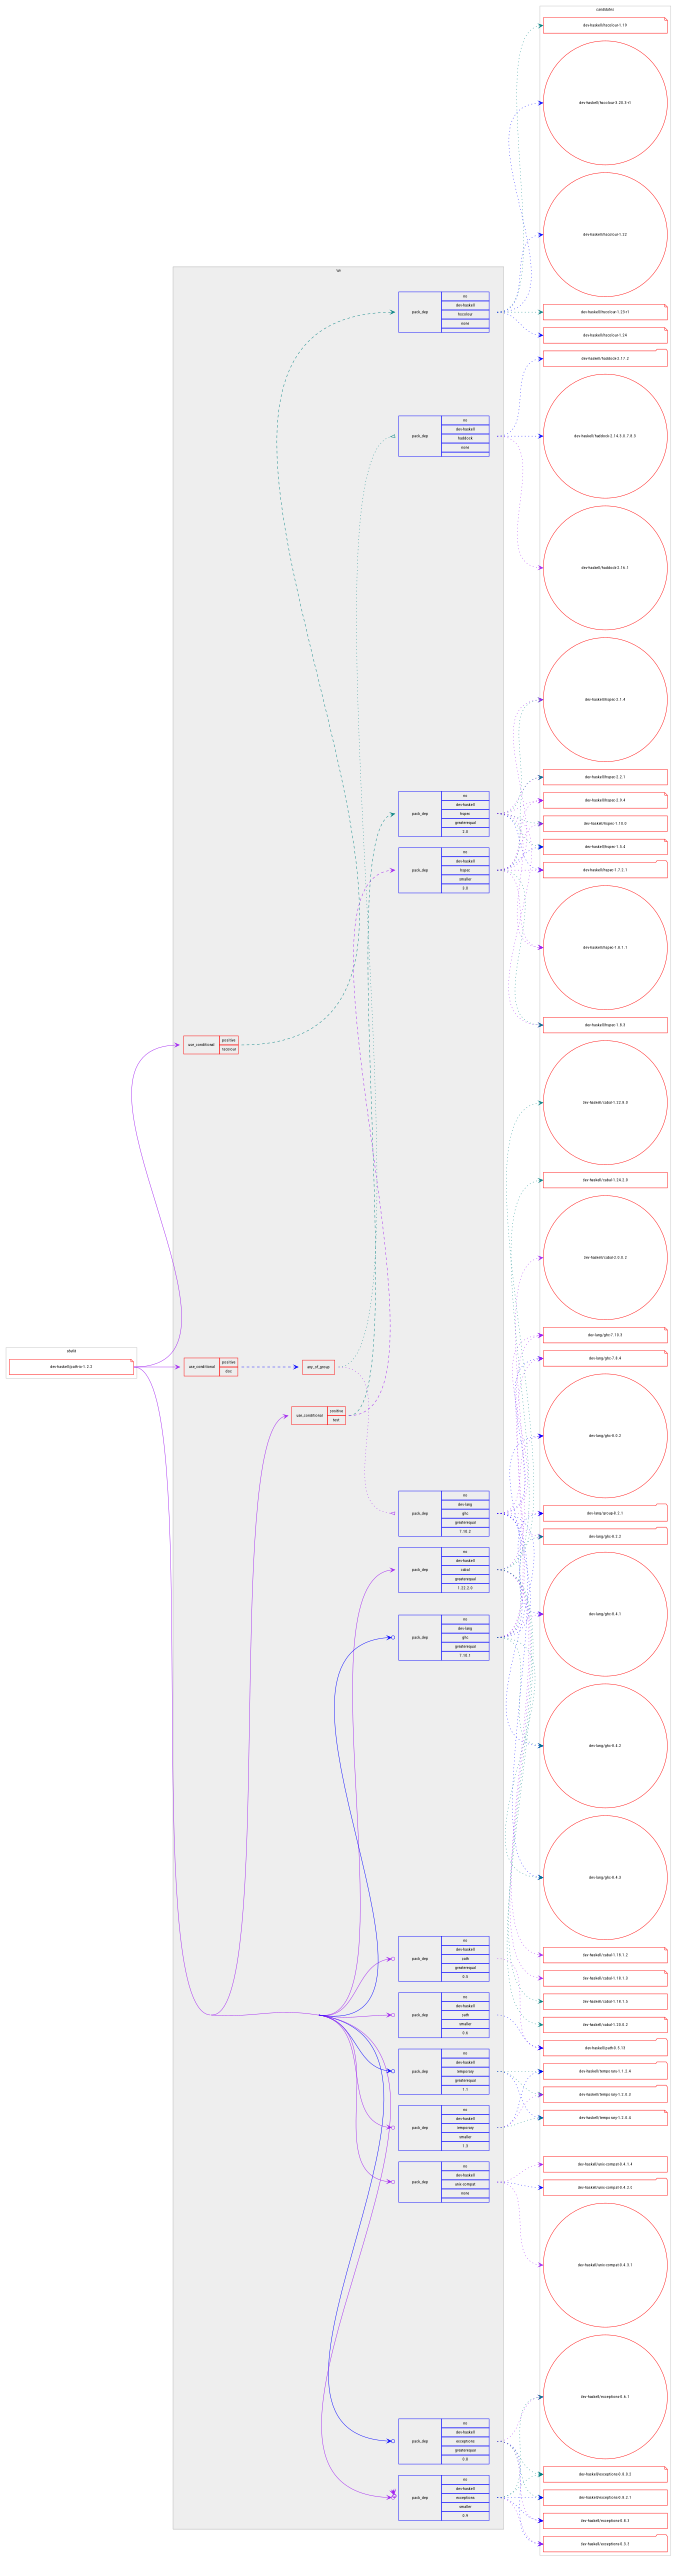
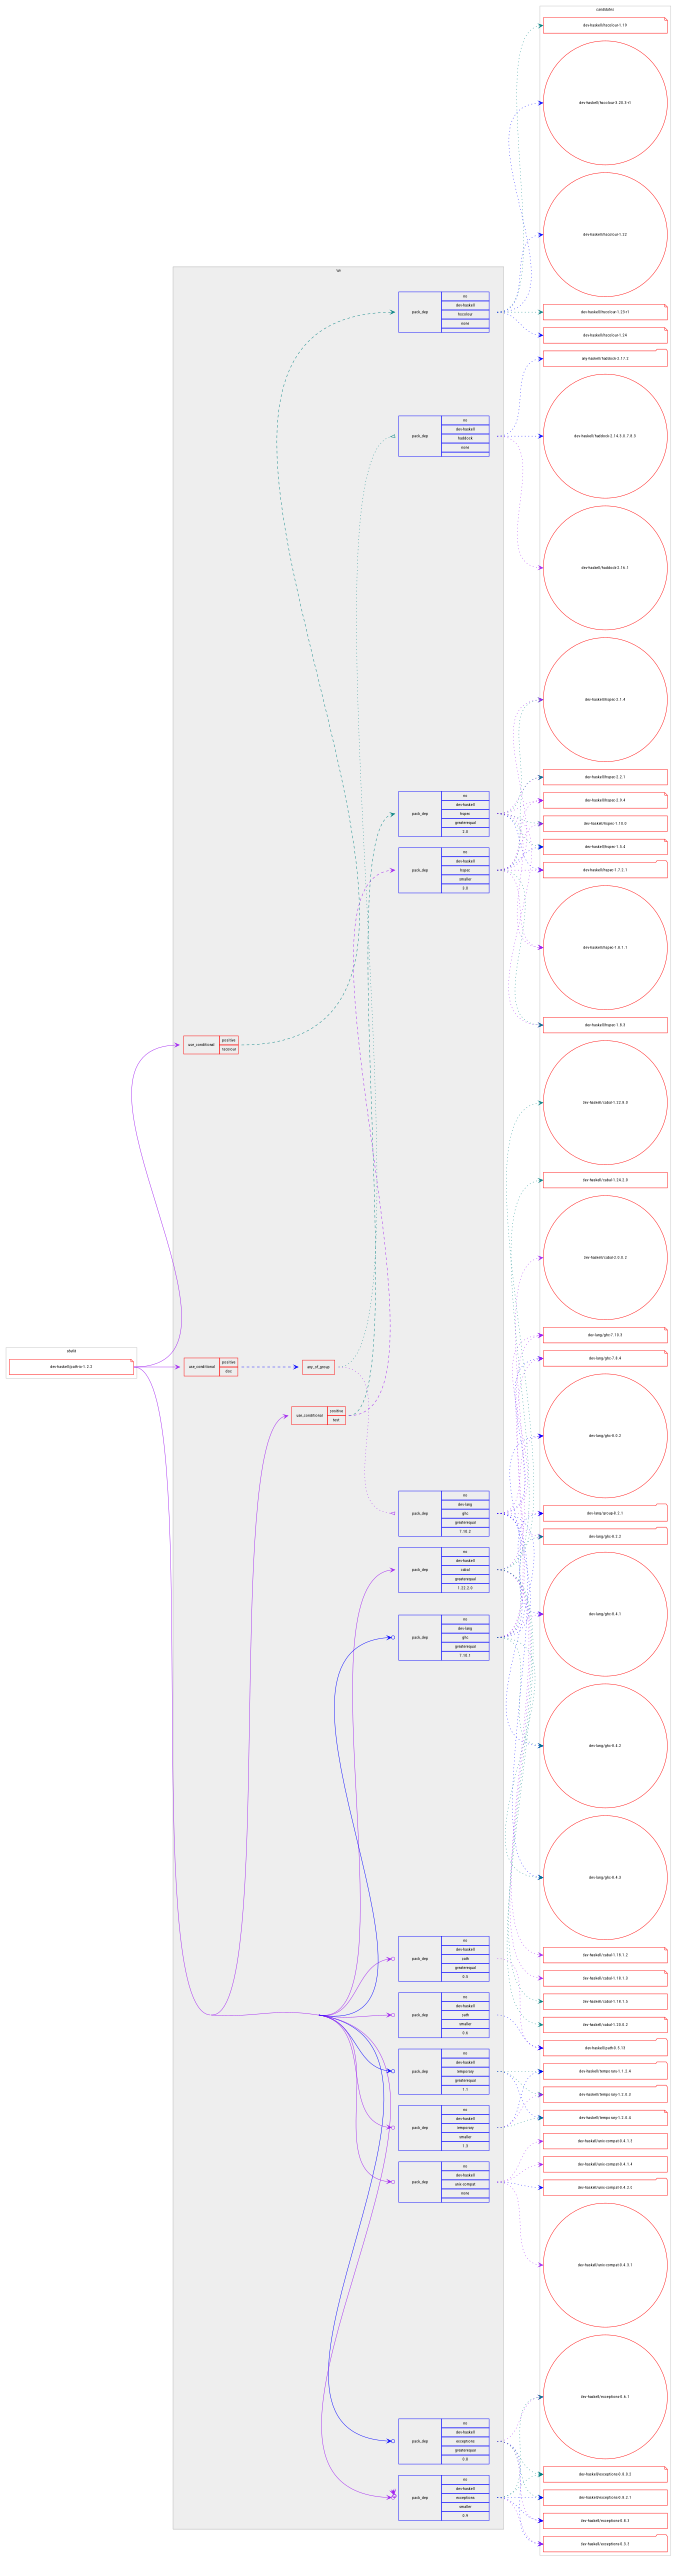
node "dev-haskell/haddock-2.17.2": label "dev-haskell/haddock-2.17.2" -> "any-haskell/haddock-2.17.2"
node "dev-haskell/unix-compat-0.4.1.3": added
